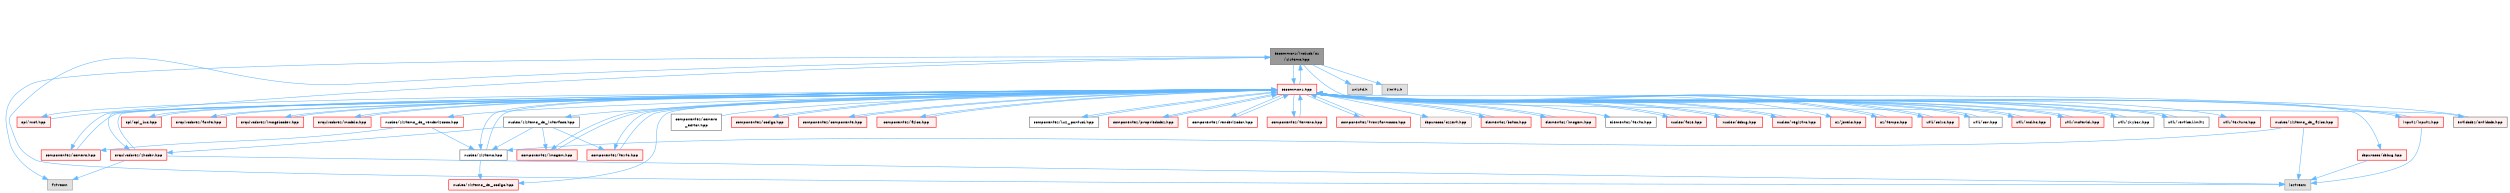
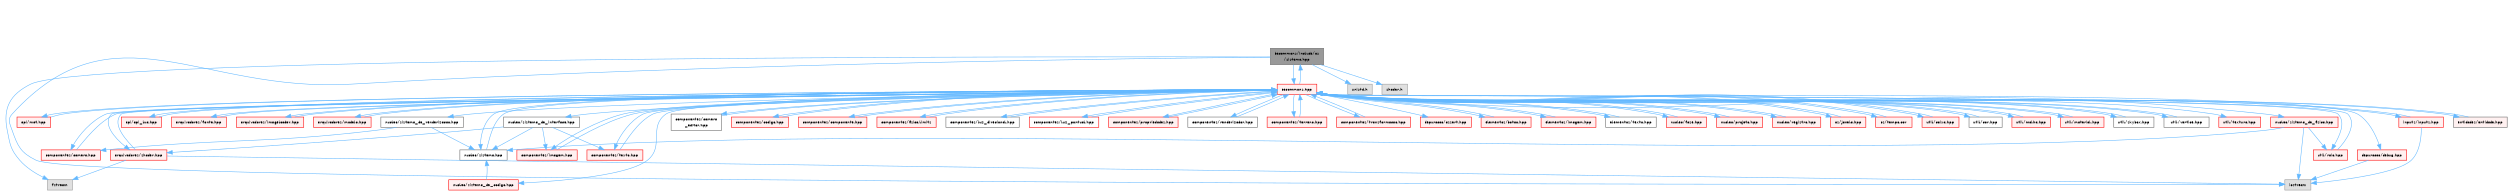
edge "api/mat.hpp" -> "becommons/include/os /sistema.hpp": now "api/mat.hpp" -> "becommons.hpp"
node "limits.h": label "limits.h" -> "shader.h"
edge "becommons.hpp" -> "componentes/camera _editor.hpp": added
edge "os/janela.hpp" -> "becommons.hpp": added
edge "becommons.hpp" -> "nucleo/sistema_de_fisica.hpp": added
edge "elementos/texto.hpp" -> "becommons.hpp": added
edge "becommons/include/os /sistema.hpp" -> "entidades/entidade.hpp": now "becommons.hpp" -> "entidades/entidade.hpp"
node "nucleo/sistema_de_renderizacao.hpp": color red -> grey40
node "componentes/fisica.hpp": label "componentes/fisica.hpp" -> "componentes/fisica.limits"
node "componentes/luz_direcional.hpp": added
node "componentes/luz_pontual.hpp": color grey40 -> red
node "componentes/renderizador.hpp": color red -> grey40
node "depuracao/assert.hpp": color grey60 -> red
node "nucleo/debug.hpp": label "nucleo/debug.hpp" -> "nucleo/projeto.hpp"
node "os/tempo.hpp": label "os/tempo.hpp" -> "os/tempo.cor"
node "util/vertice.limits": label "util/vertice.limits" -> "util/vertice.hpp"
node "util/raio.hpp": added
edge "nucleo/sistema.hpp" -> "nucleo/sistema_de_codigo.hpp": reversed
